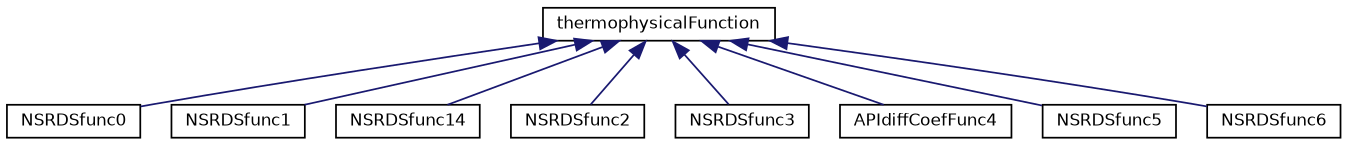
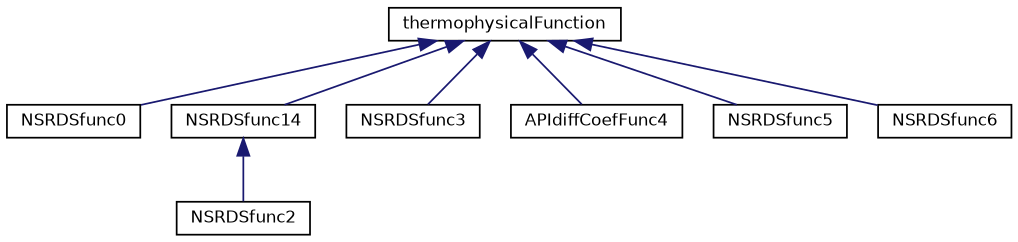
edge "NSRDSfunc2" -> "thermophysicalFunction": now "NSRDSfunc2" -> "NSRDSfunc14"
node "NSRDSfunc1": removed
